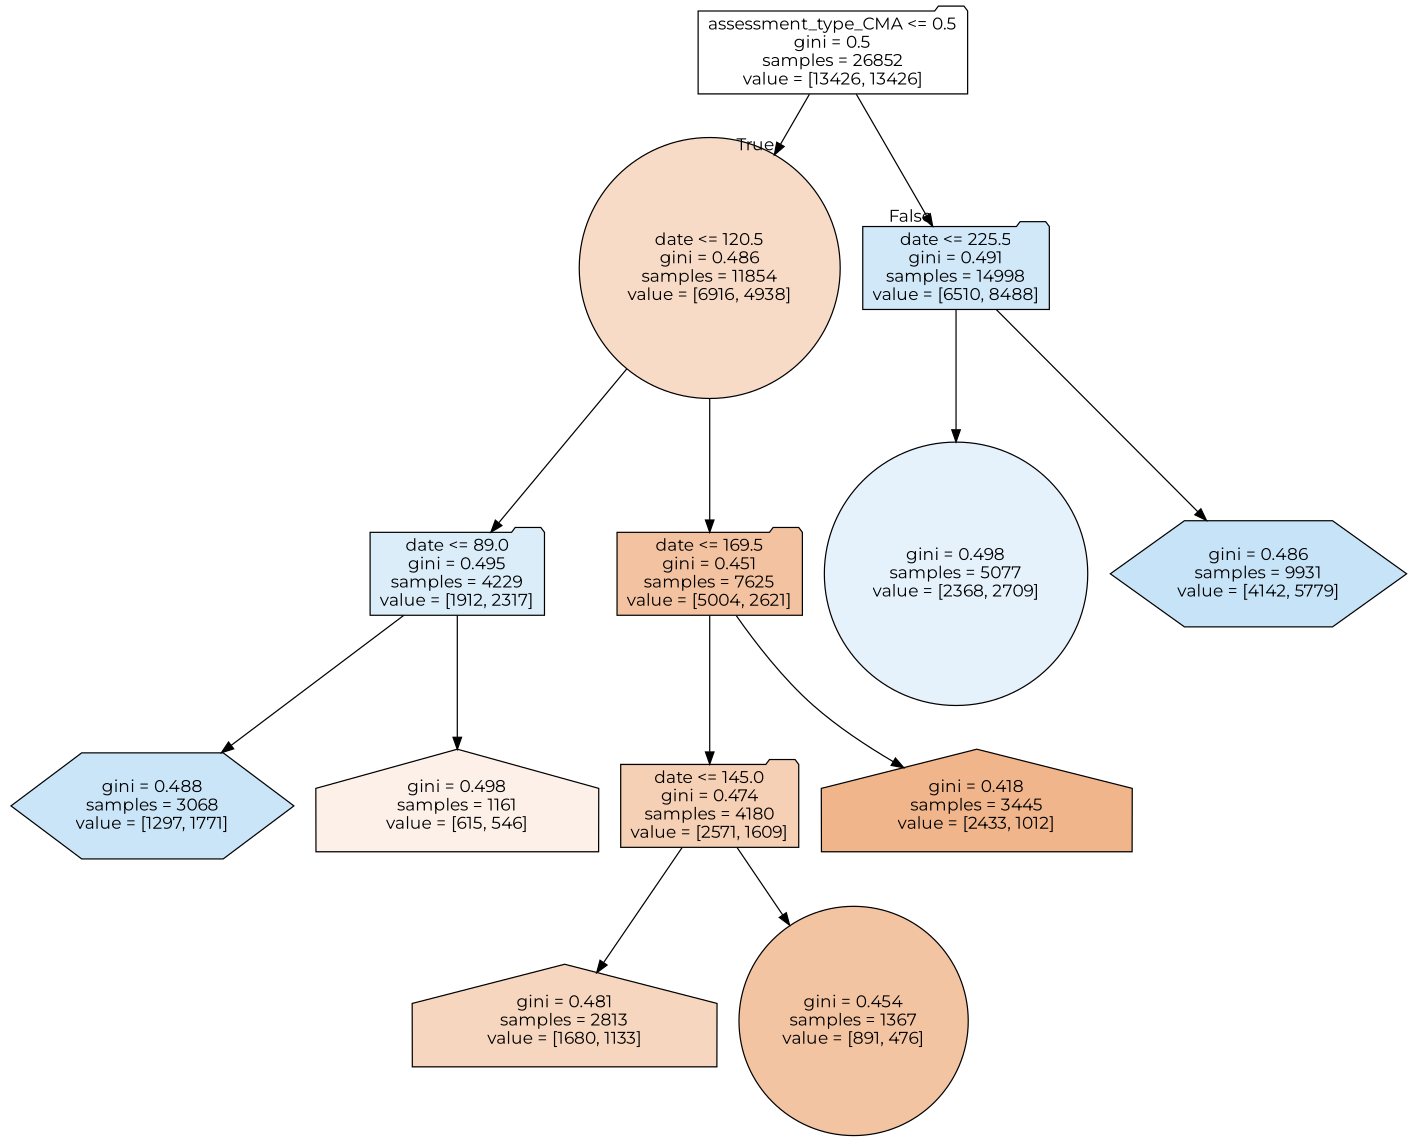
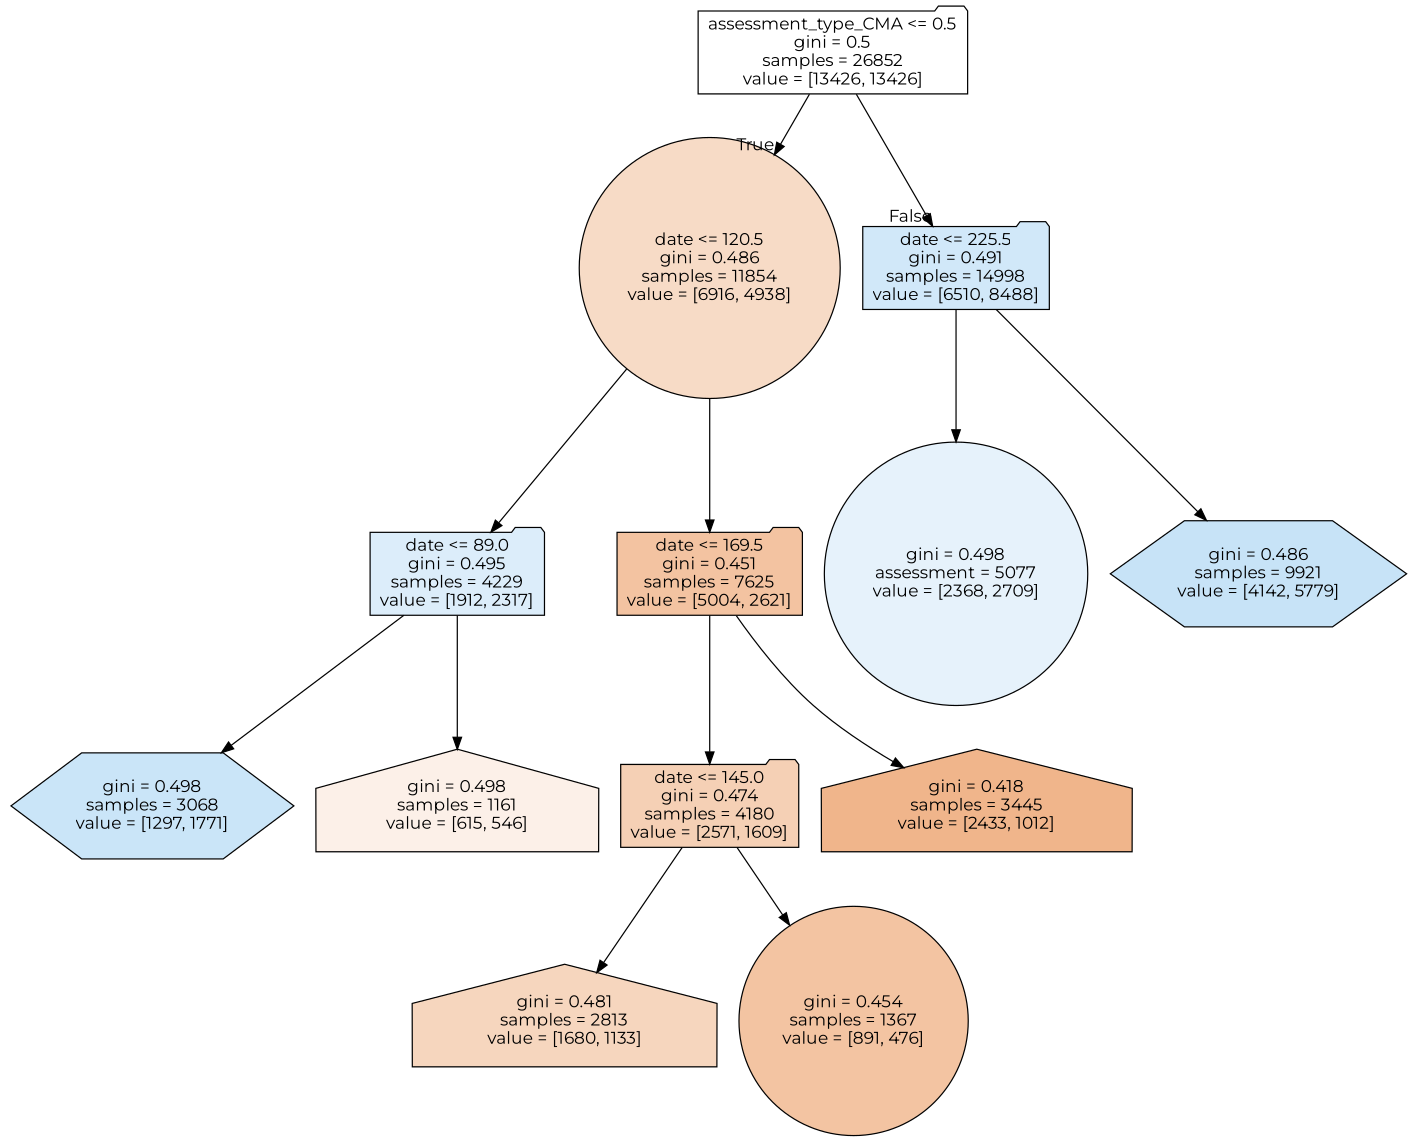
node "gini = 0.498 samples = 5077 value = [2368, 2709]": label "gini = 0.498 samples = 5077 value = [2368, 2709]" -> "gini = 0.498 assessment = 5077 value = [2368, 2709]"
node "gini = 0.486 samples = 9931 value = [4142, 5779]": label "gini = 0.486 samples = 9931 value = [4142, 5779]" -> "gini = 0.486 samples = 9921 value = [4142, 5779]"
node "gini = 0.488 samples = 3068 value = [1297, 1771]": label "gini = 0.488 samples = 3068 value = [1297, 1771]" -> "gini = 0.498 samples = 3068 value = [1297, 1771]"
